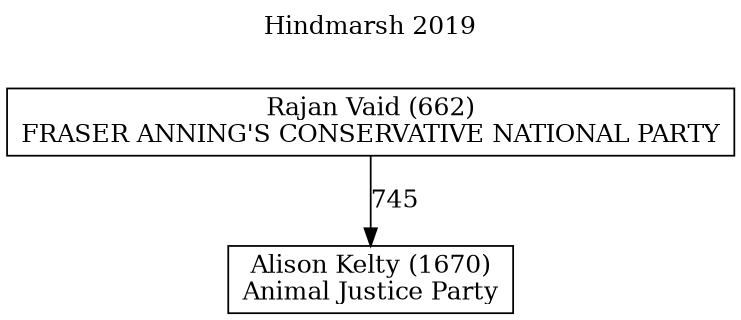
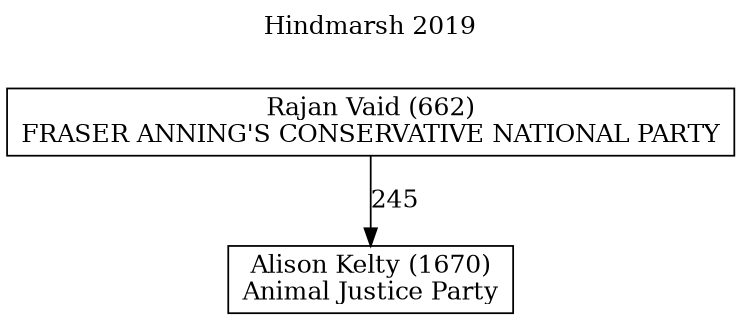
edge "Rajan Vaid (662) FRASER ANNING'S CONSERVATIVE NATIONAL PARTY" -> "Alison Kelty (1670) Animal Justice Party": label "745" -> "245"
